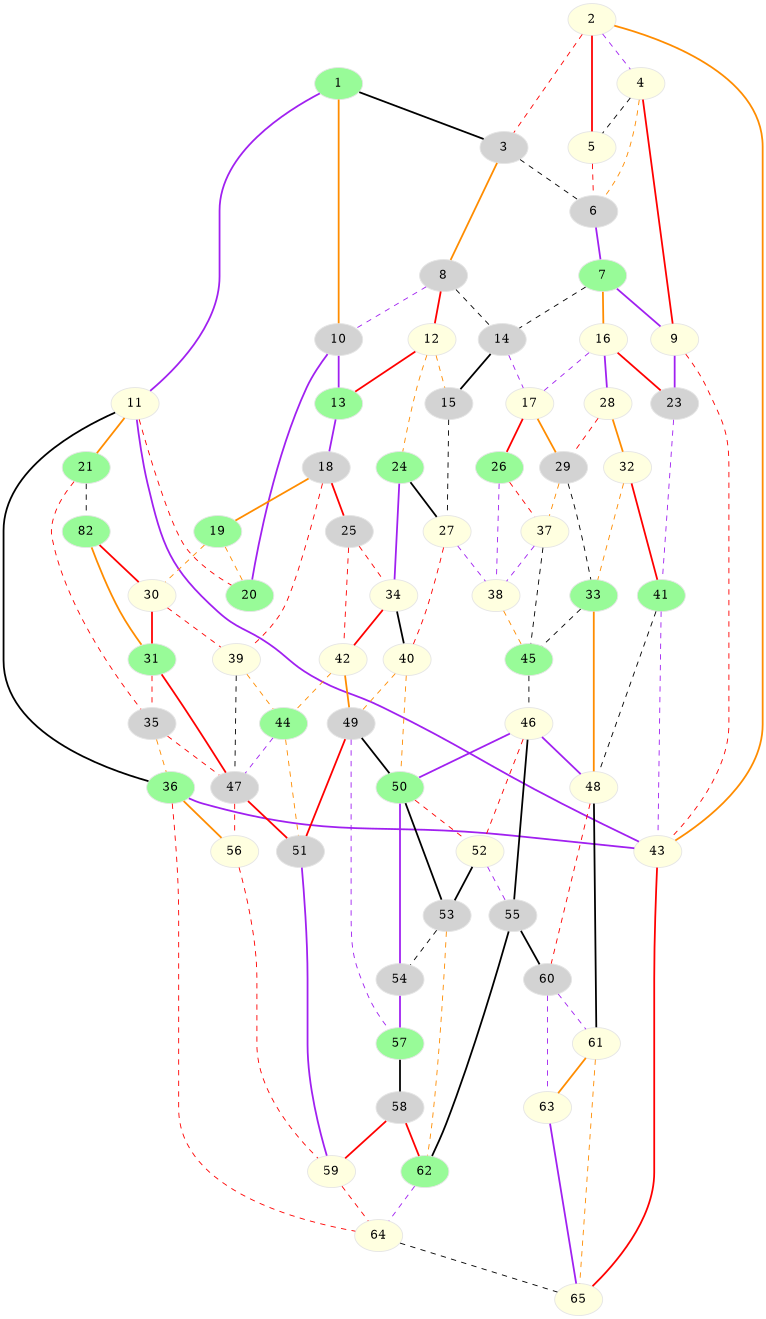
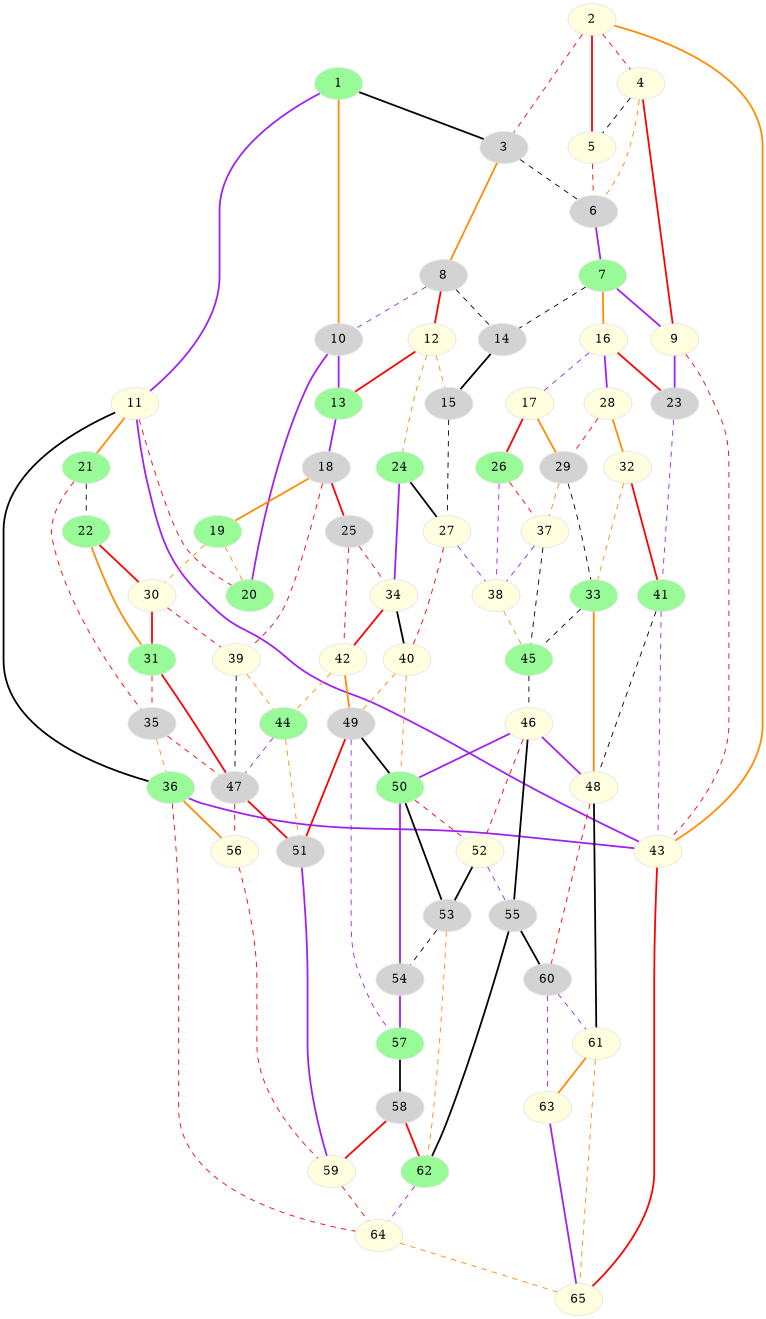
edge "2" -- "4": color purple -> red
edge "14" -- "17": removed
node "82": label "82" -> "22"
edge "64" -- "65": color black -> darkorange
